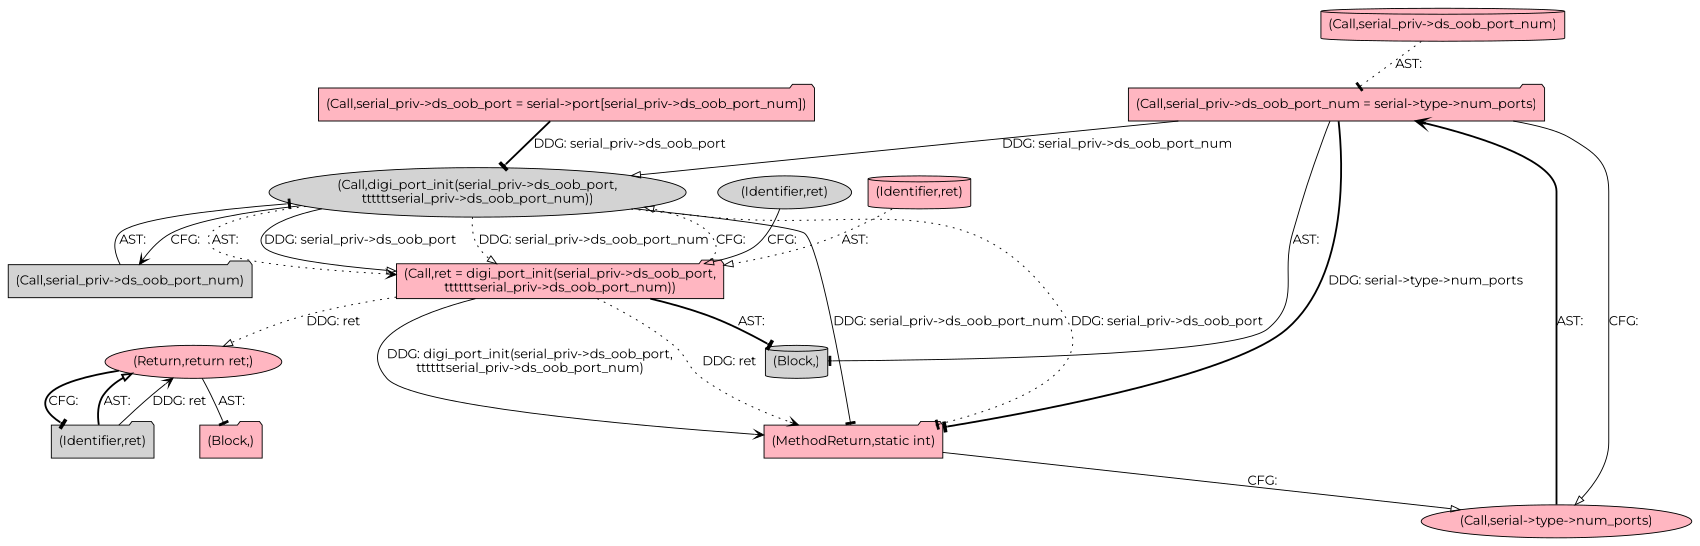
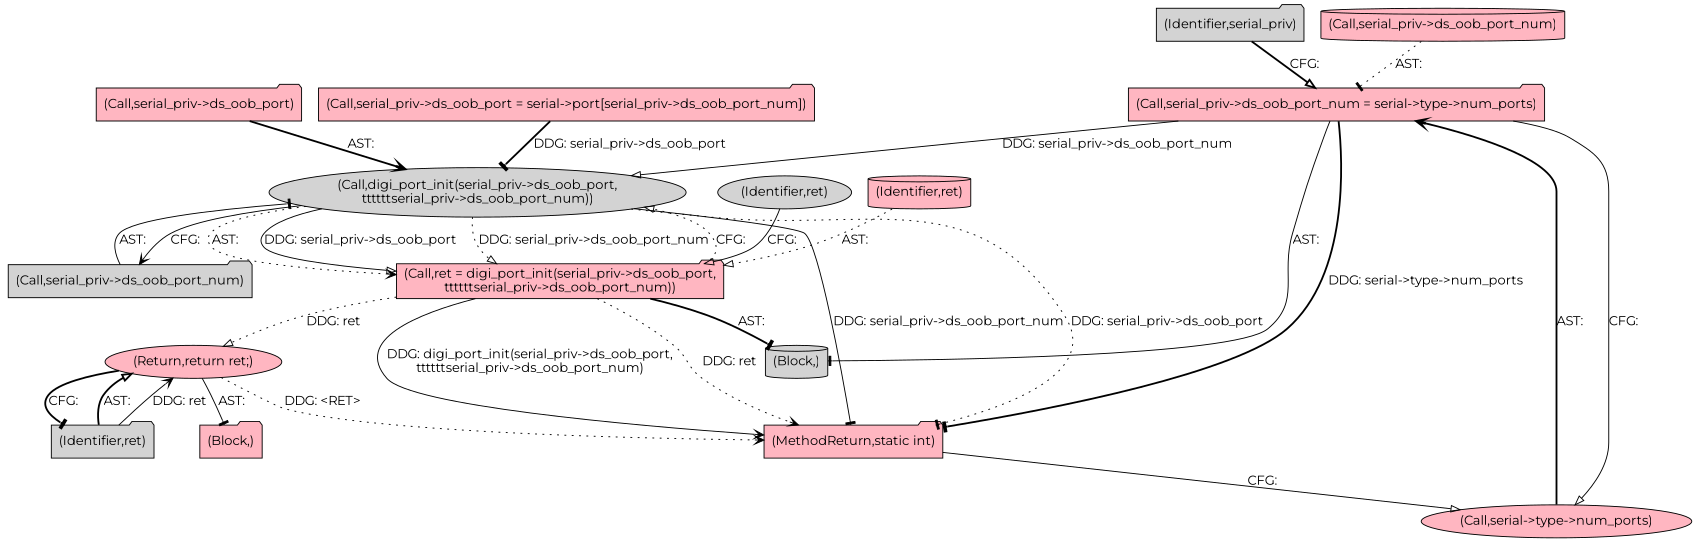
node "(Identifier,serial_priv)": added
node "(Call,serial_priv->ds_oob_port)": added
edge "(Return,return ret;)" -> "(MethodReturn,static int)": added, label "DDG: <RET>"
